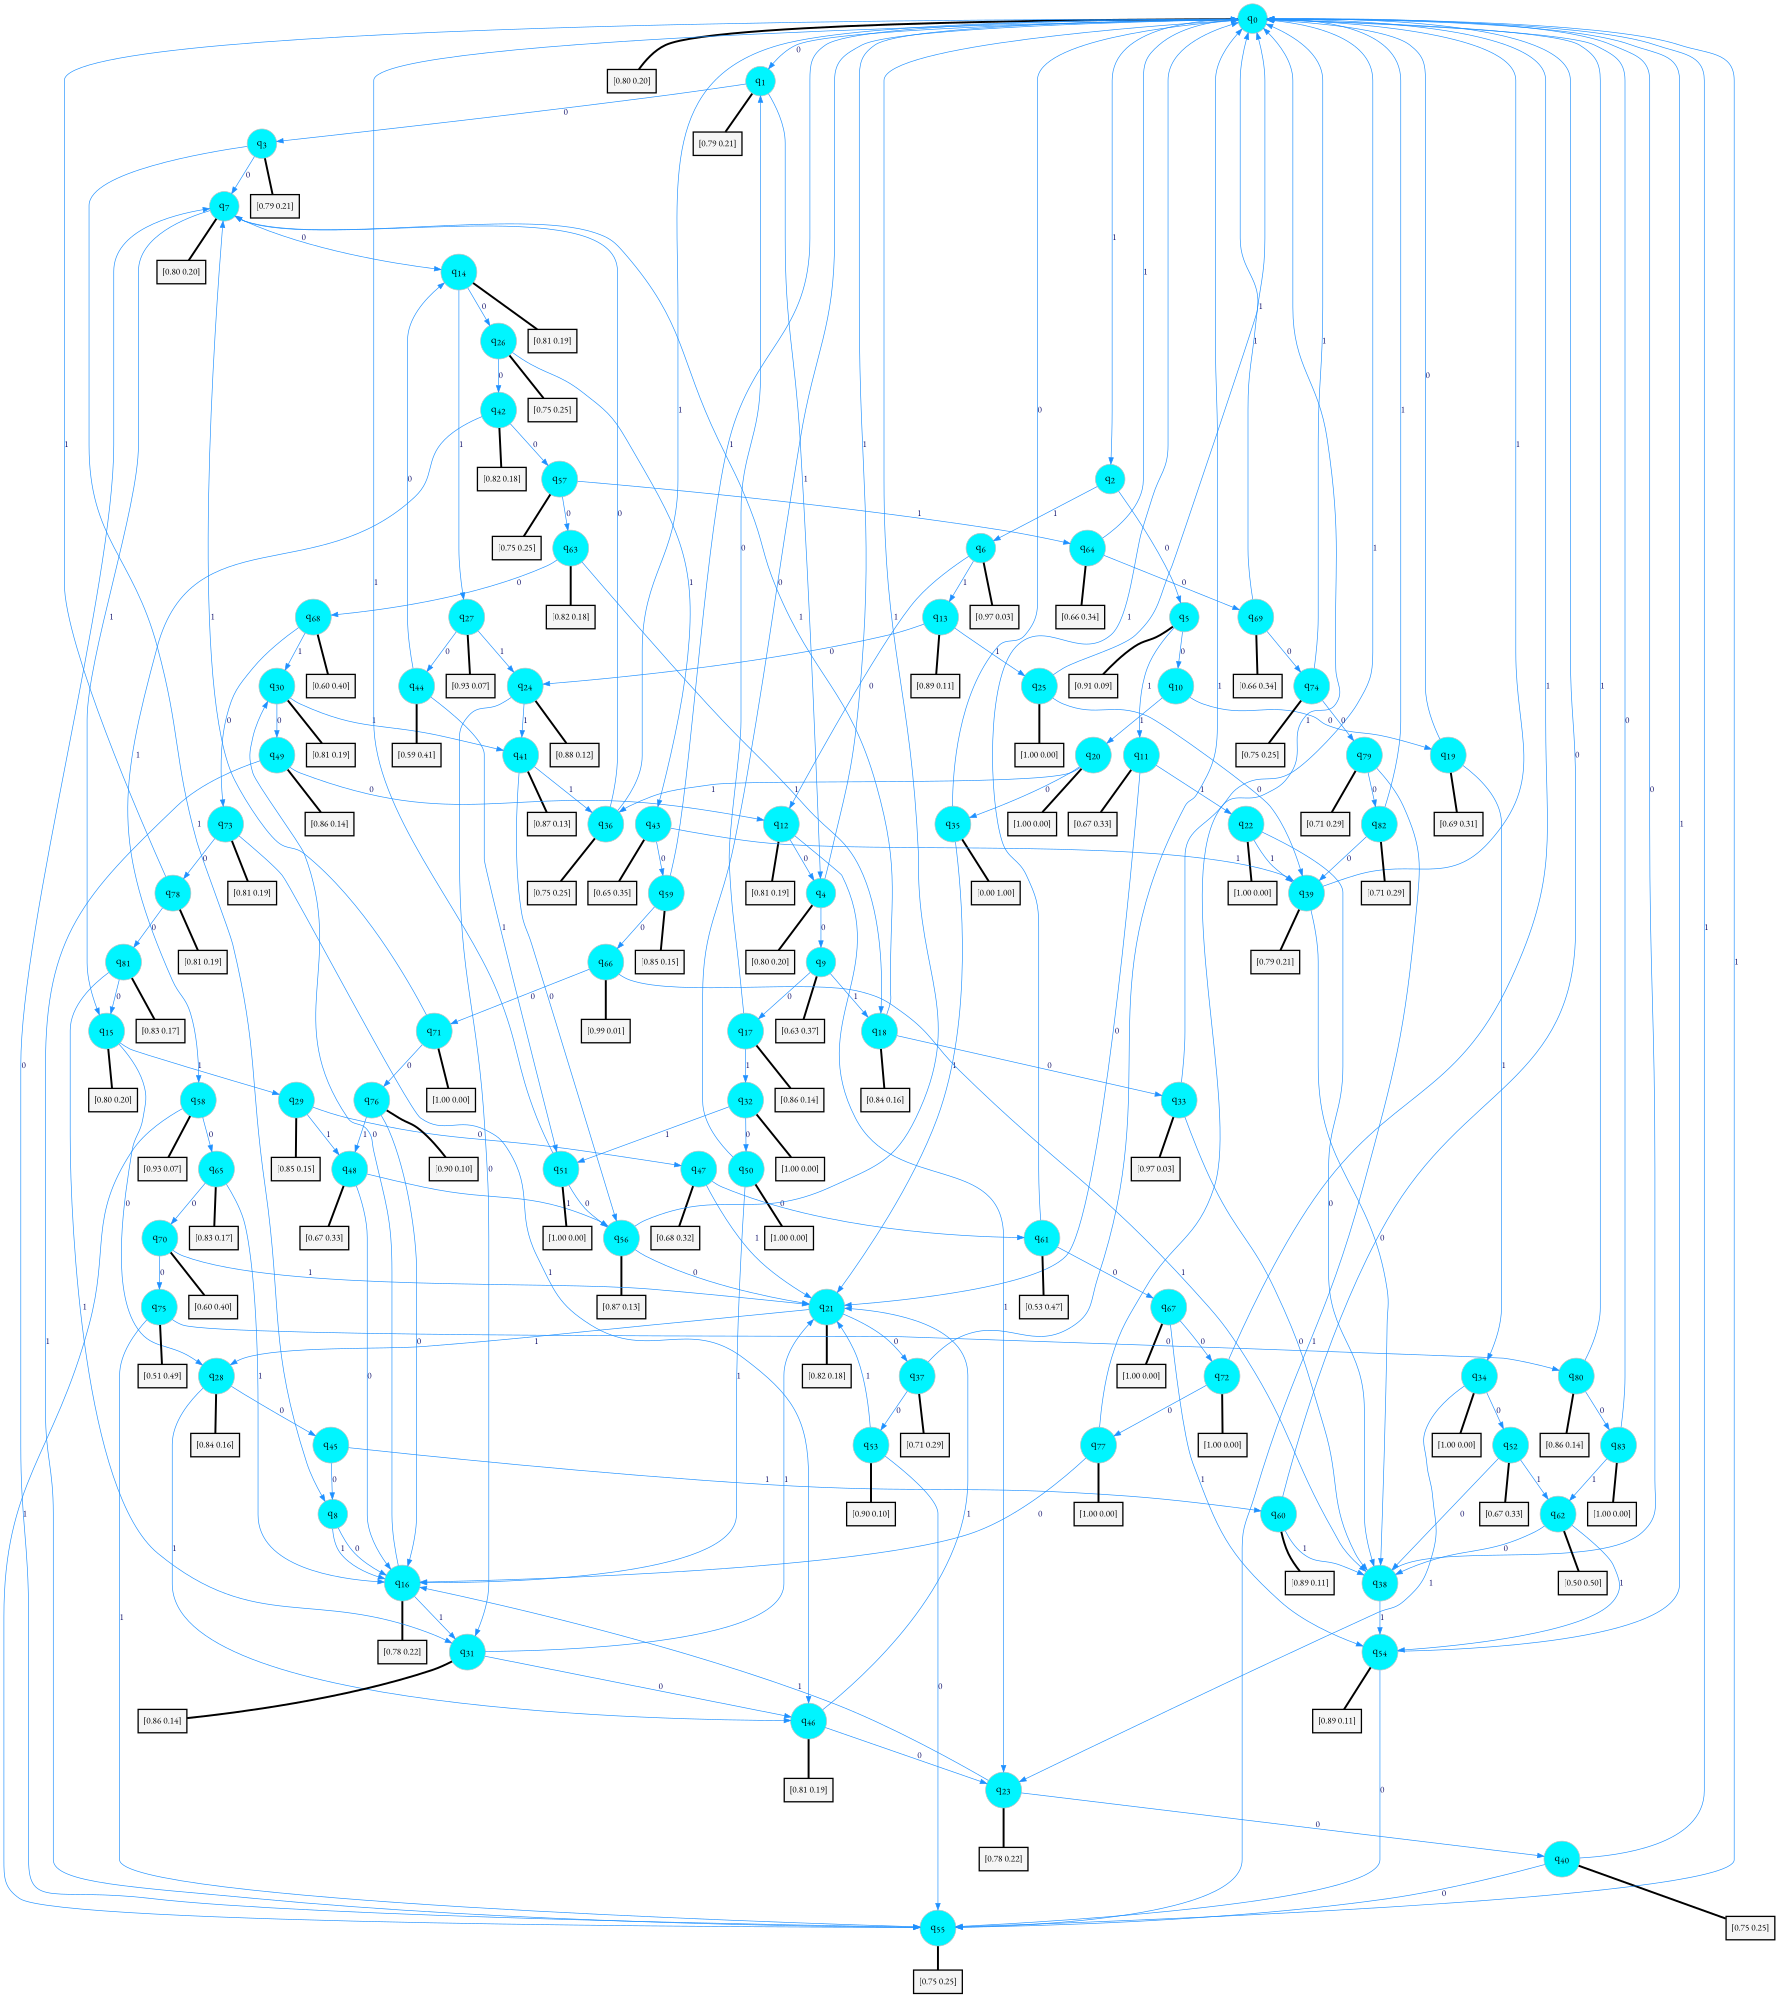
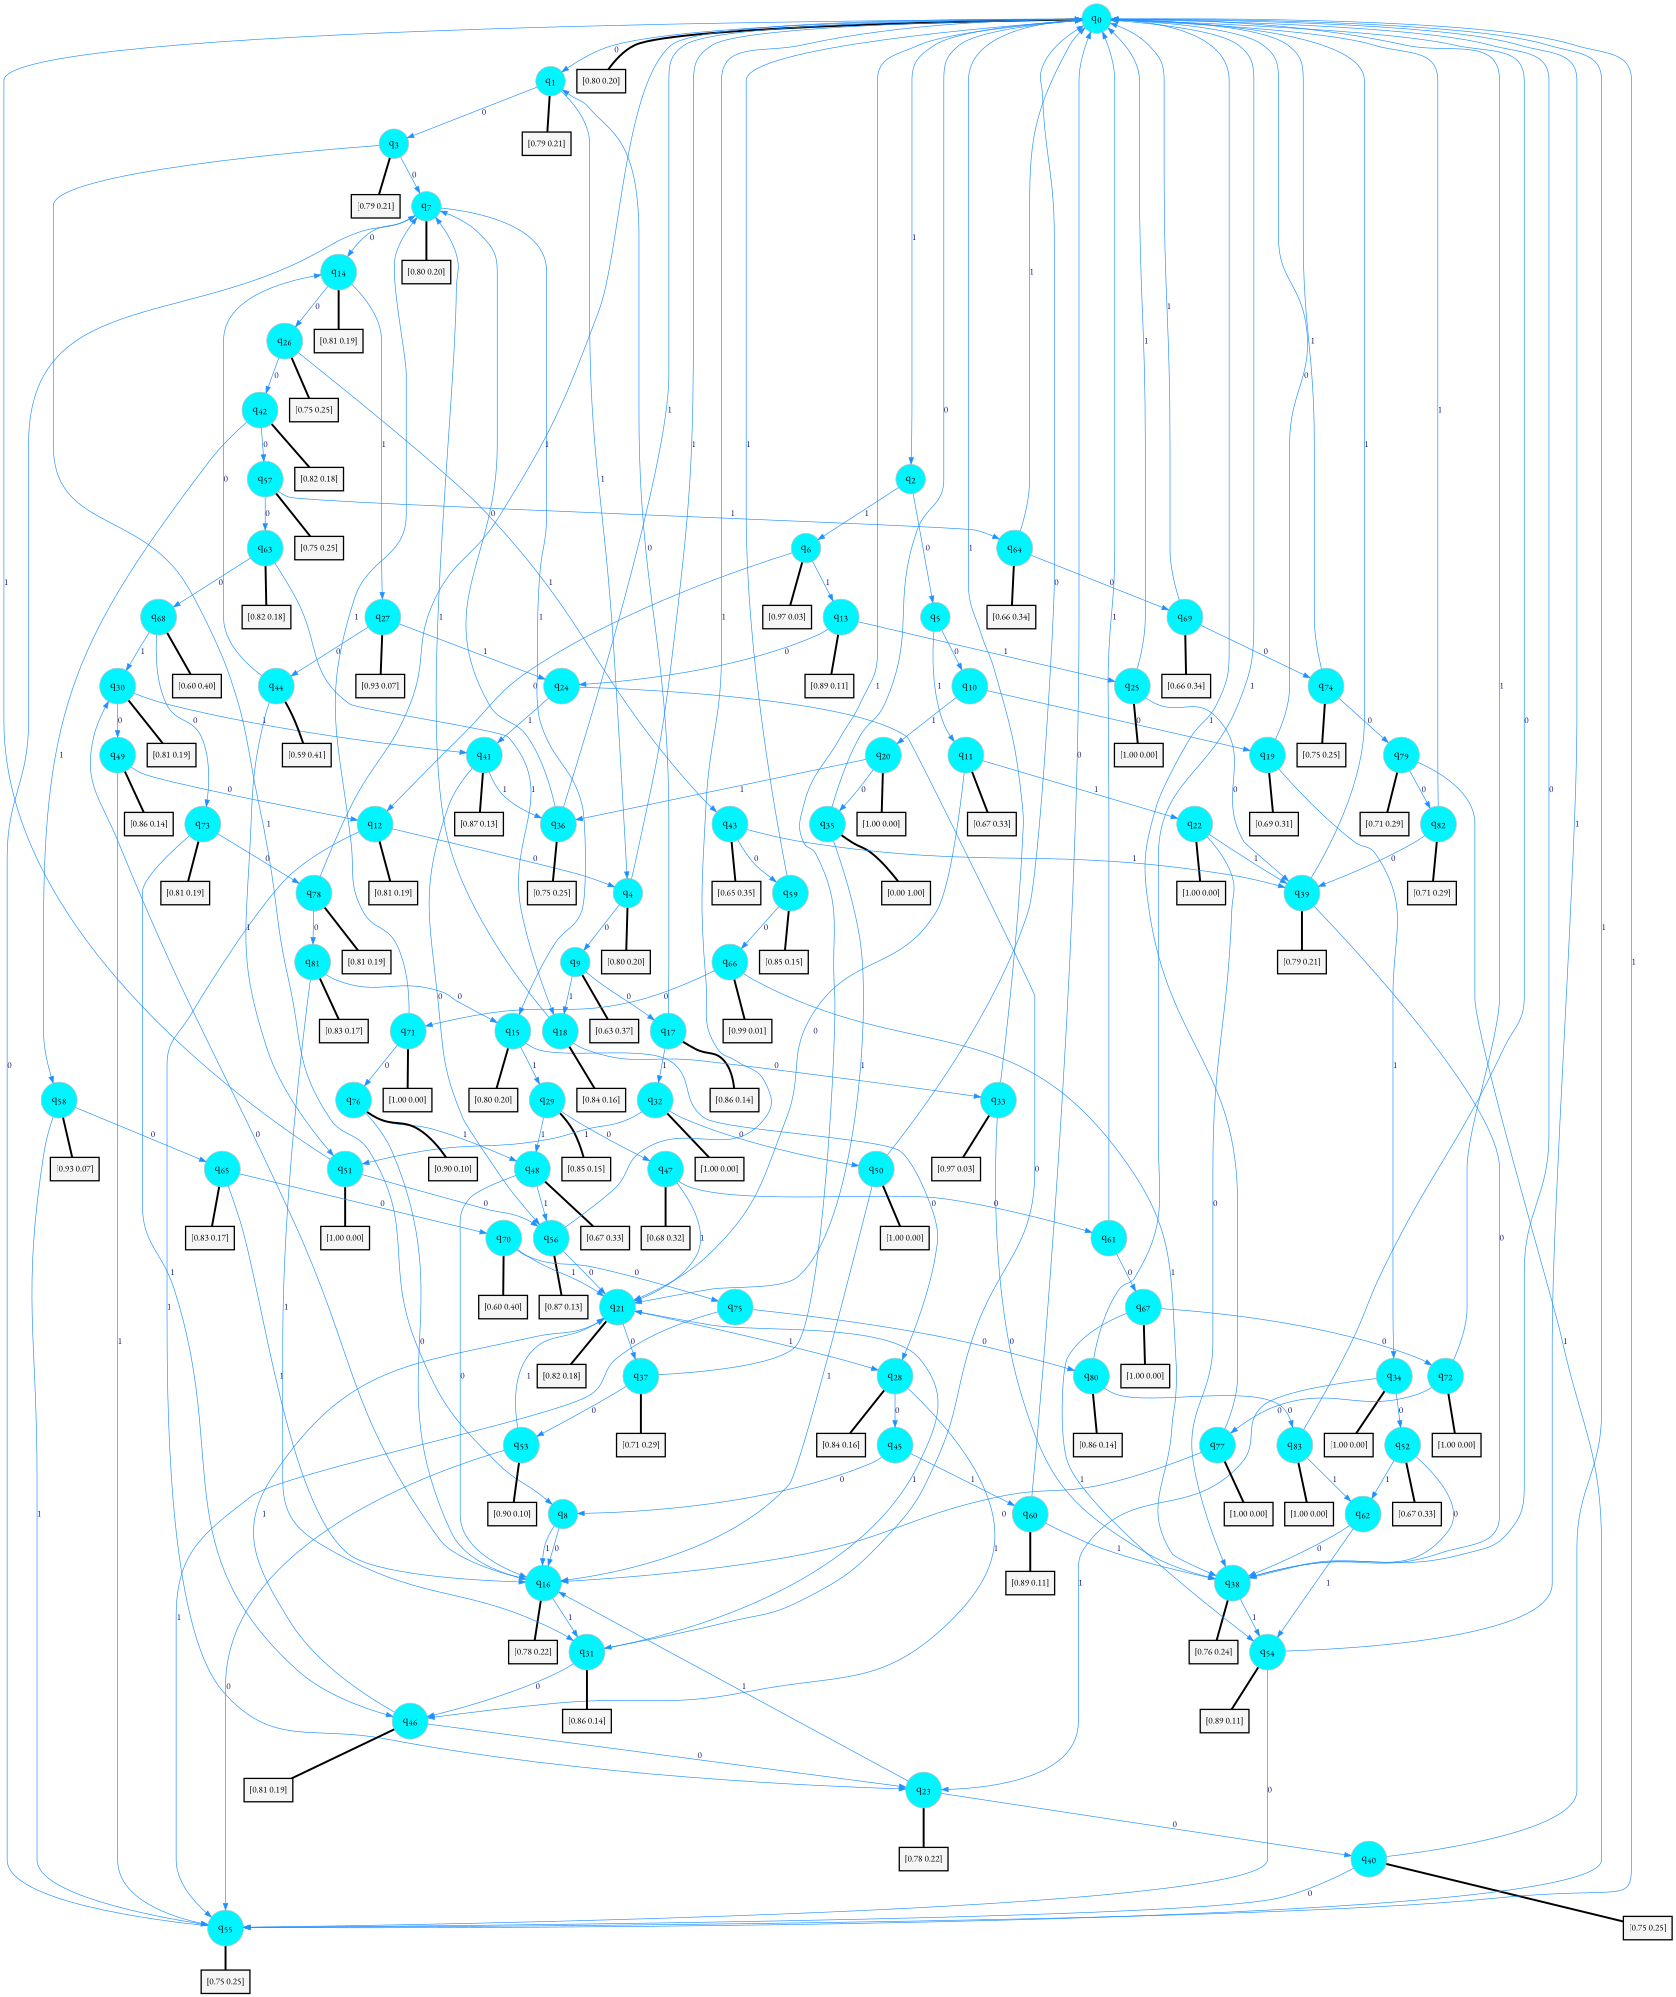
node "[0.91 0.09]": removed
node "[0.88 0.12]": removed
node "[0.53 0.47]": removed
node "[0.51 0.49]": removed
node "[0.50 0.50]": removed
node "[0.76 0.24]": added
